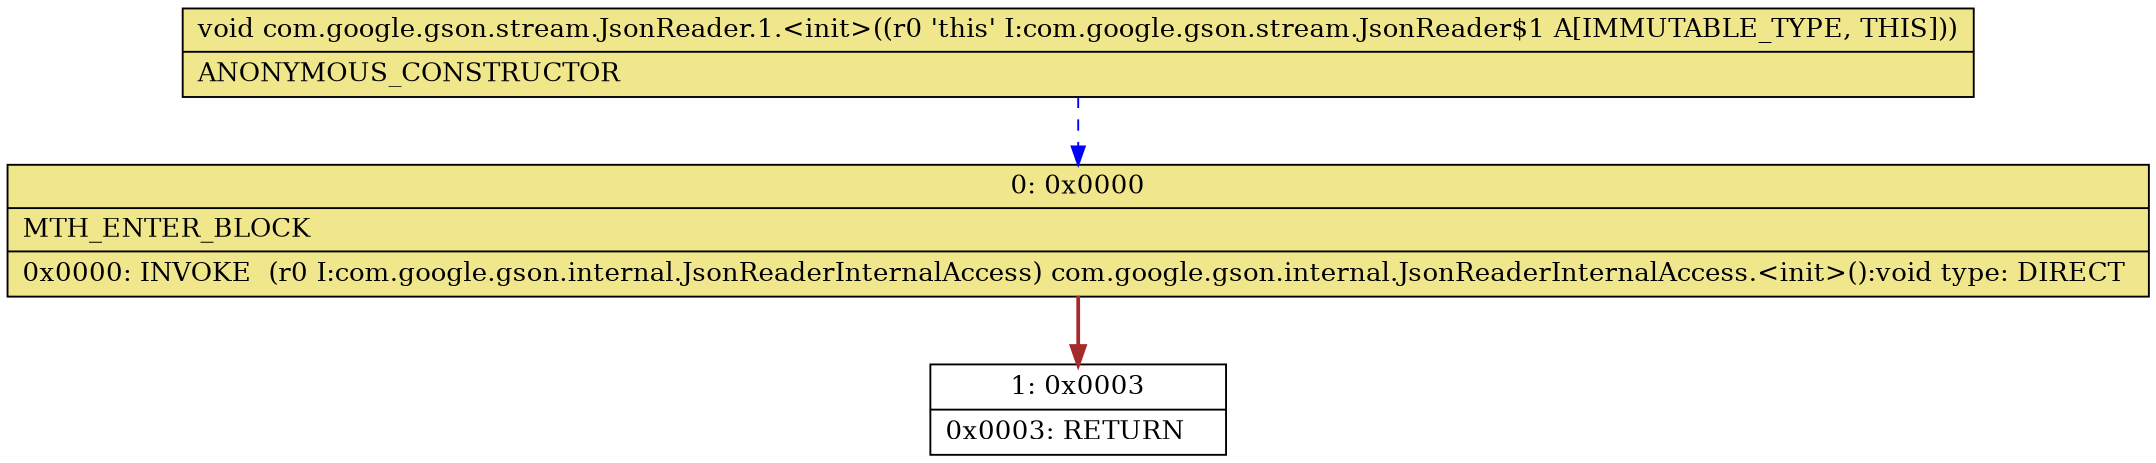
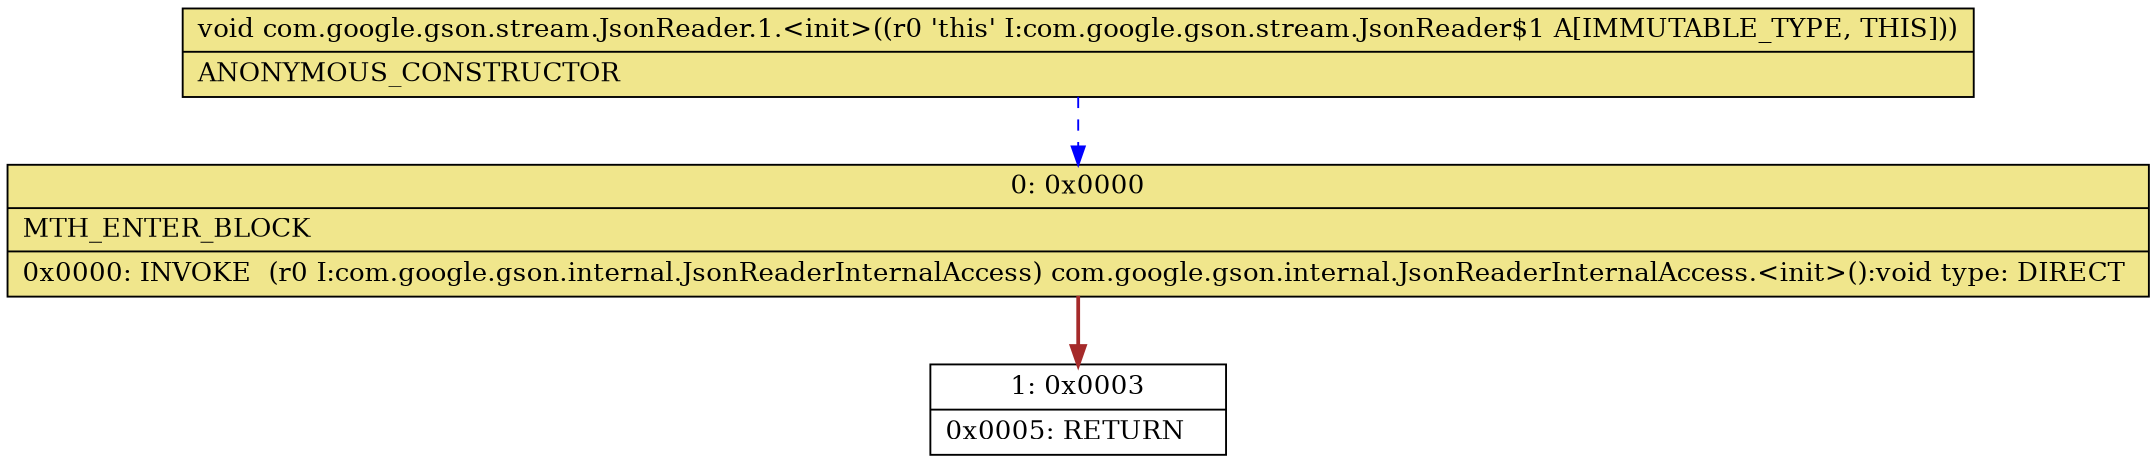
node "1: 0x0003": text "0x0003: RETURN" -> "0x0005: RETURN"
